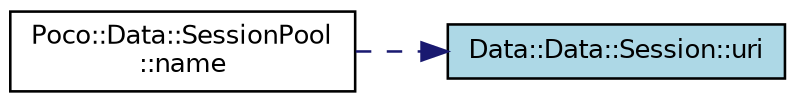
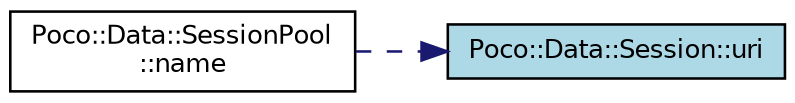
node "Data::Data::Session::uri": label "Data::Data::Session::uri" -> "Poco::Data::Session::uri"
